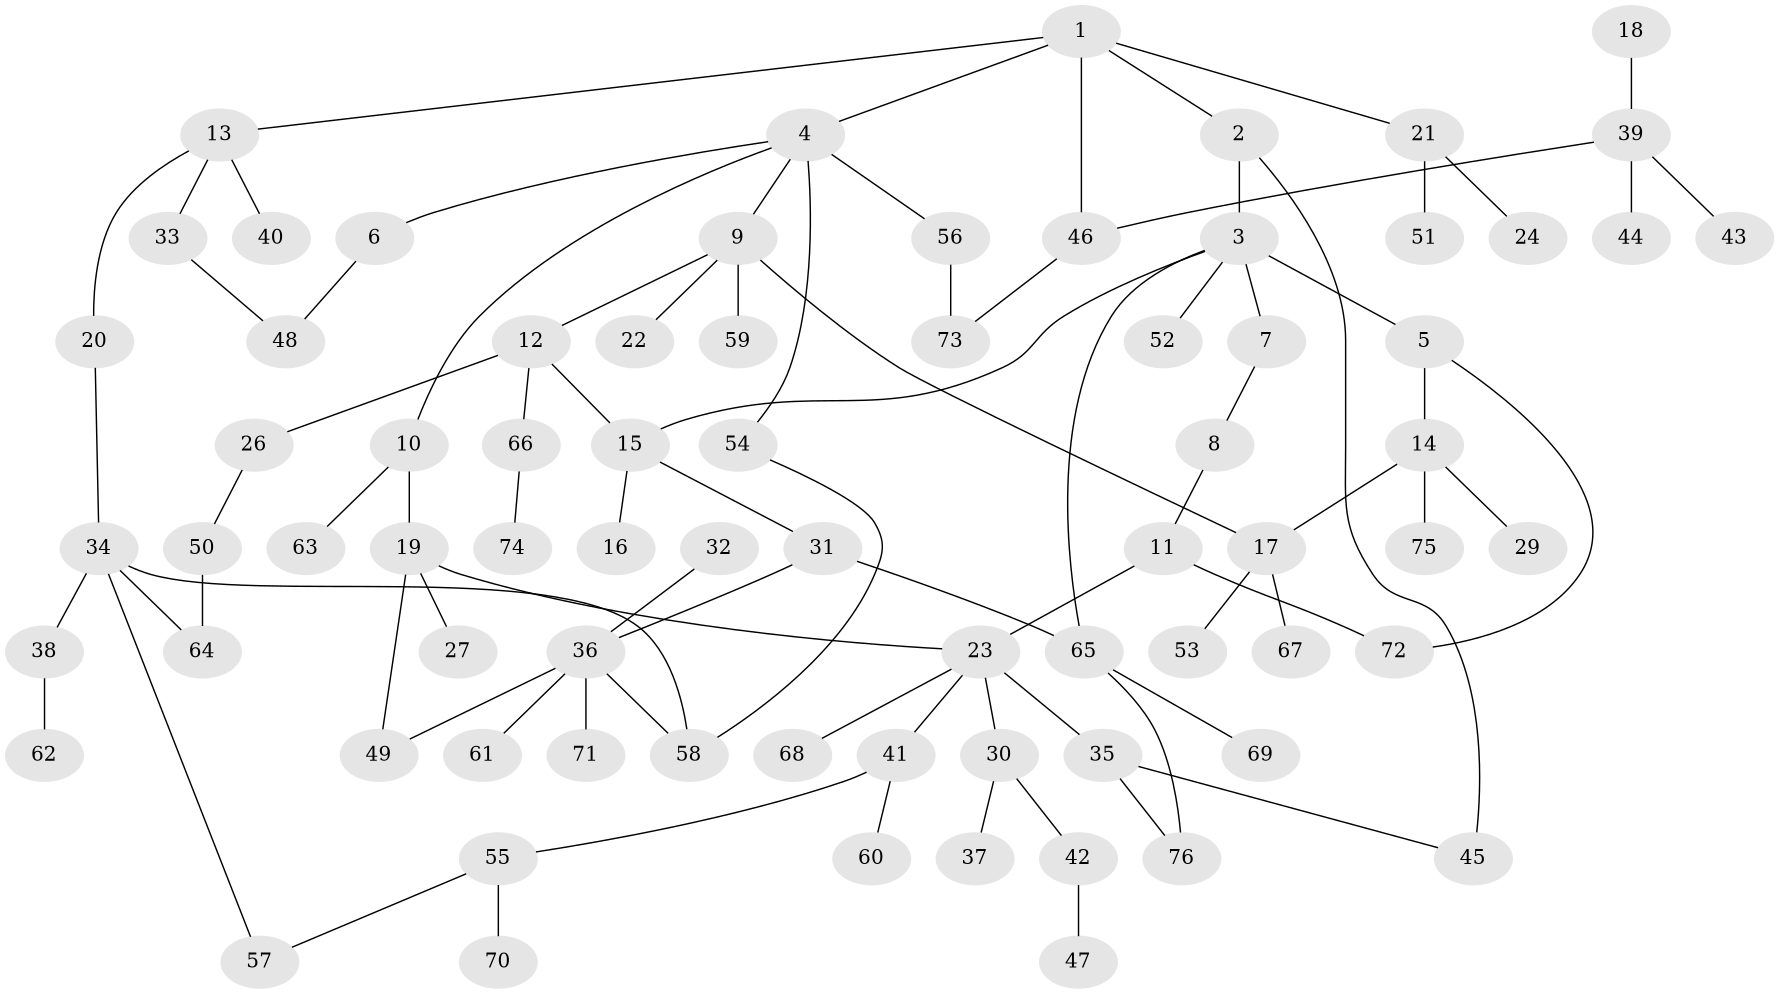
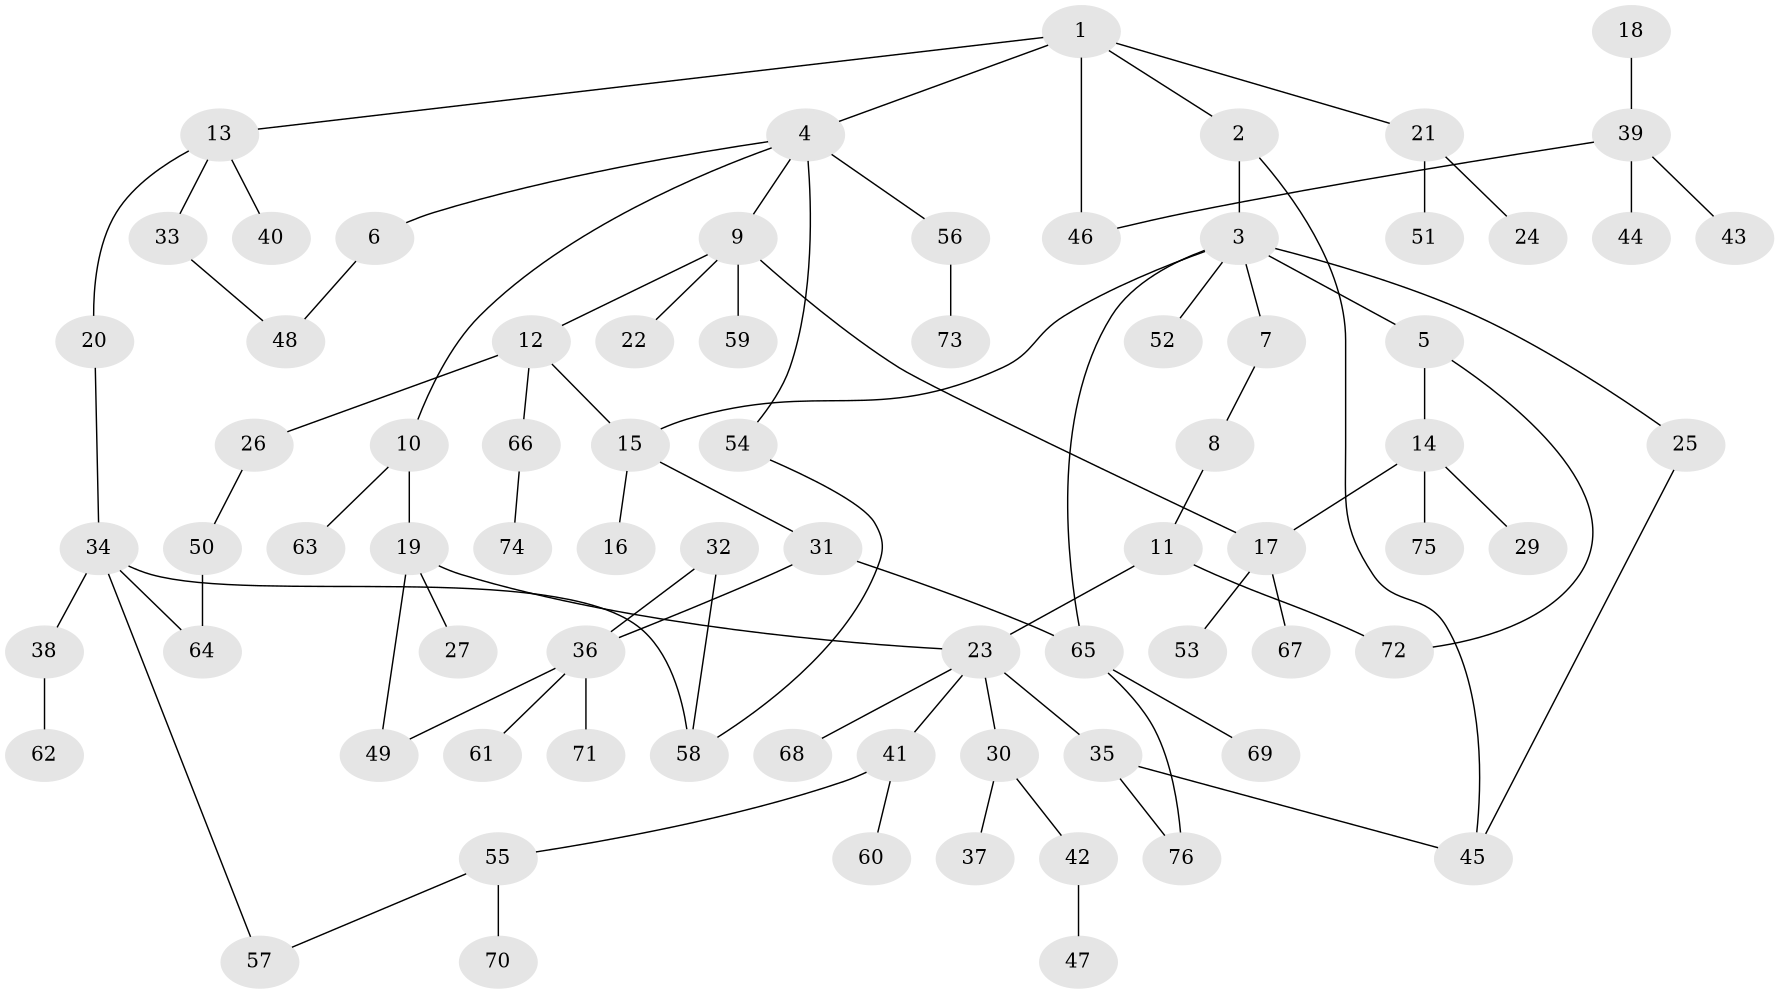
edge "46" -- "73": removed
node "25": added
edge "36" -- "58": now "32" -- "58"
